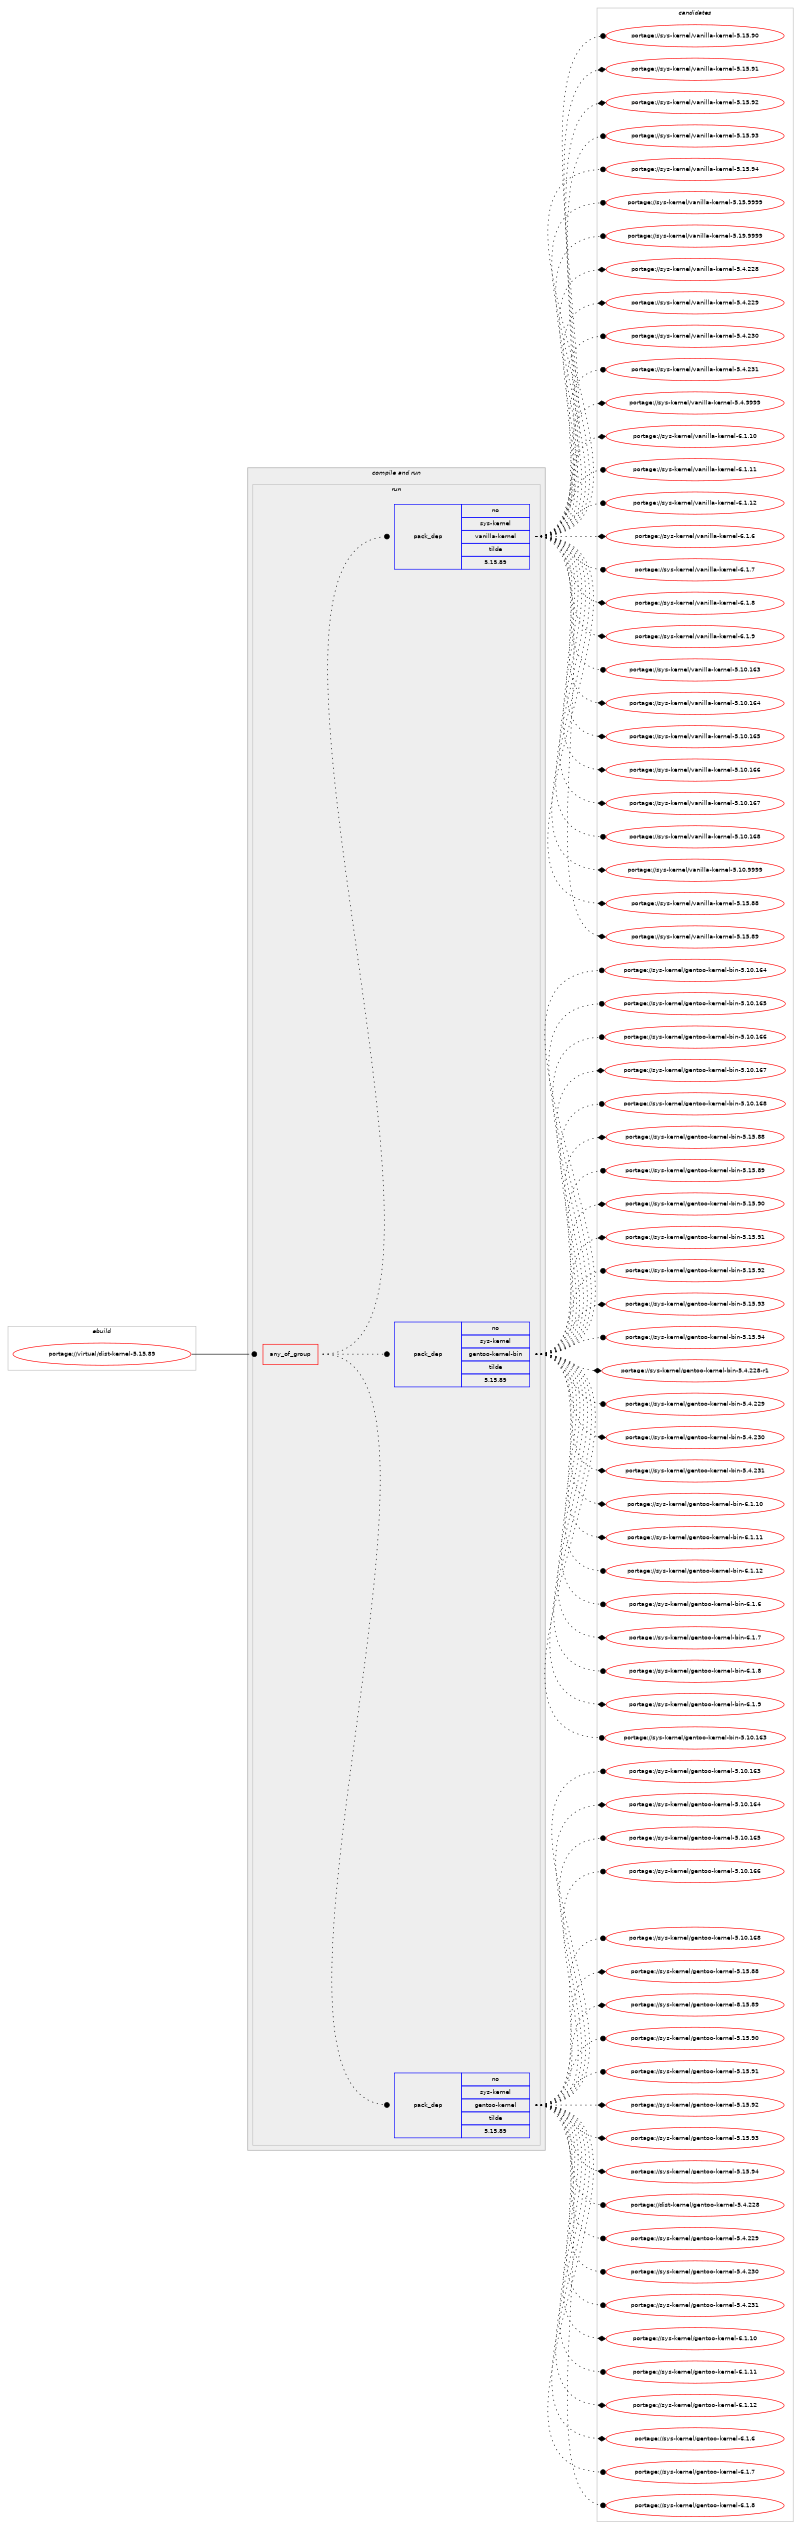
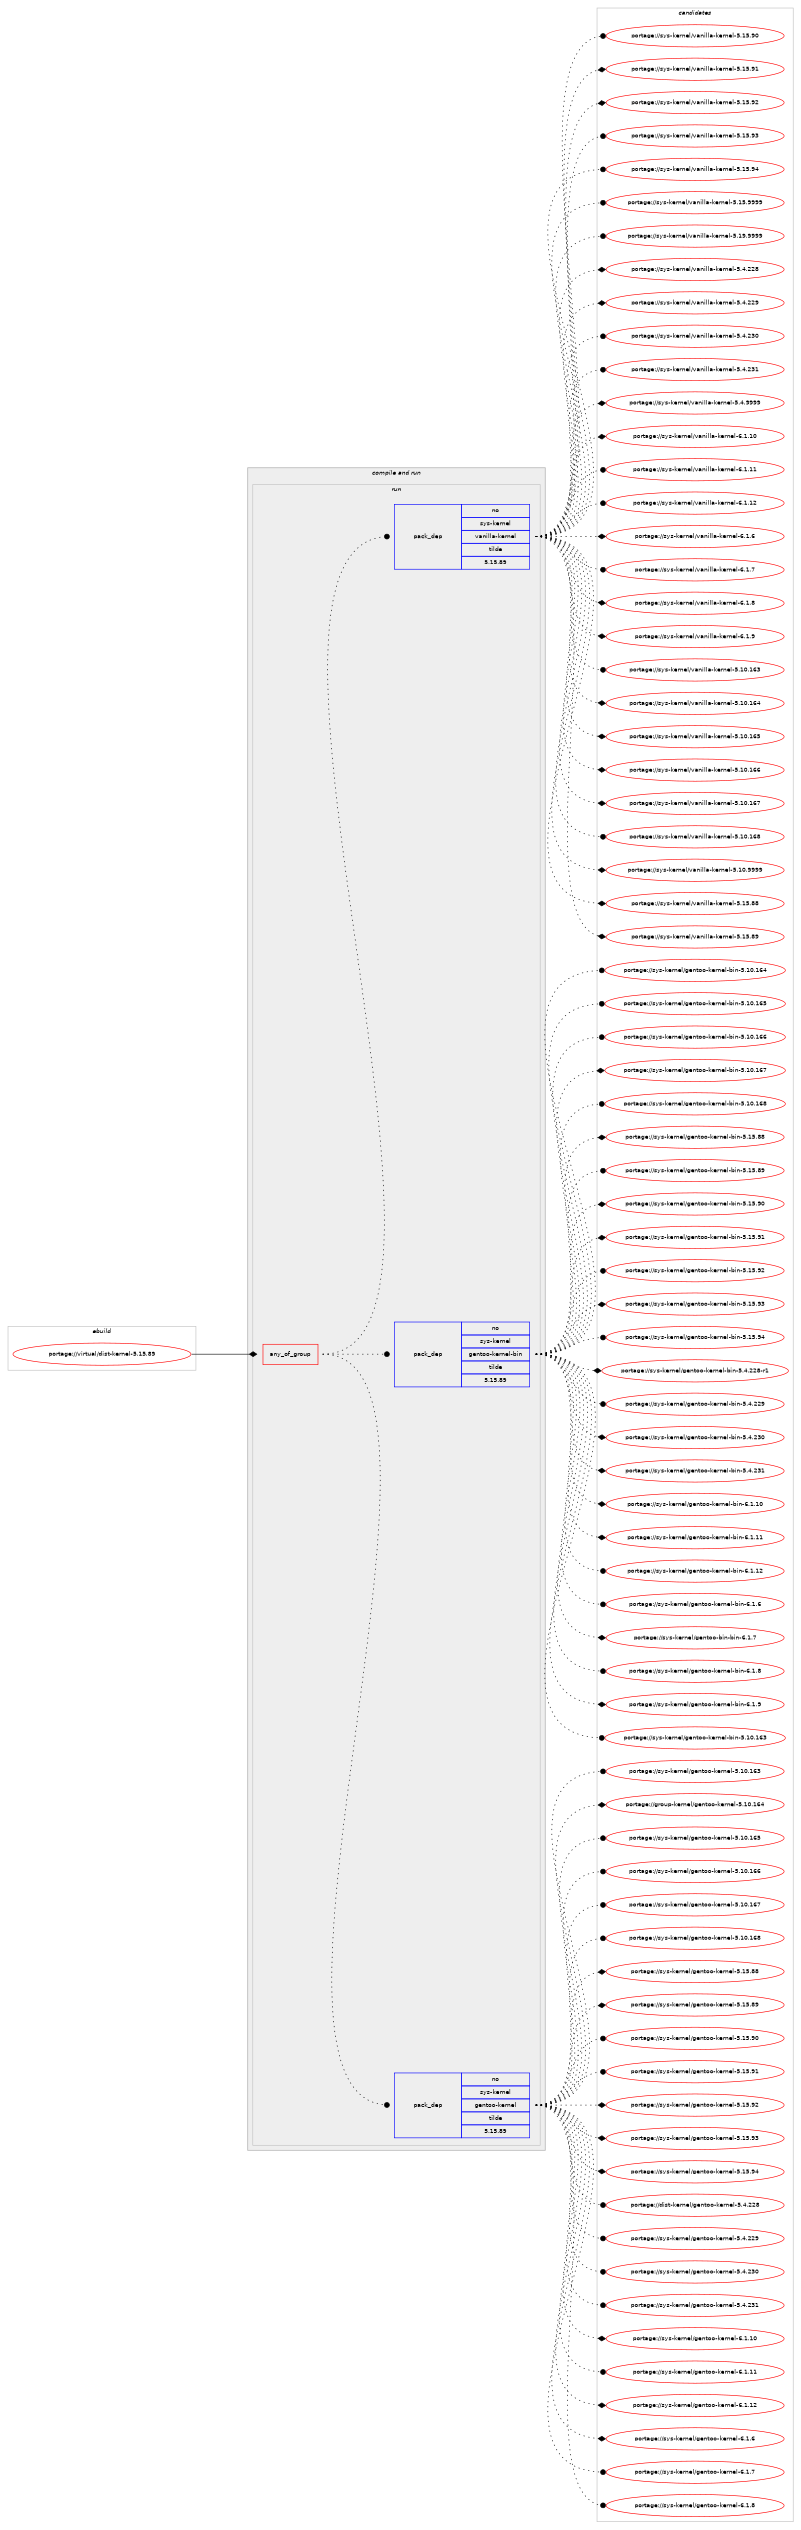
edge "portage://virtual/dist-kernel-5.15.89" -> "any_of_group": arrowhead dot -> diamond
node "portage://sys-kernel/gentoo-kernel-bin-6.1.7": label "portage://sys-kernel/gentoo-kernel-bin-6.1.7" -> "portage://sys-kernel/gentoo-bin-bin-6.1.7"
node "portage://sys-kernel/gentoo-kernel-5.10.164": label "portage://sys-kernel/gentoo-kernel-5.10.164" -> "portage://group-kernel/gentoo-kernel-5.10.164"
node "portage://sys-kernel/gentoo-kernel-5.10.167": added
node "portage://sys-kernel/gentoo-kernel-8.15.89": label "portage://sys-kernel/gentoo-kernel-8.15.89" -> "portage://sys-kernel/gentoo-kernel-5.15.89"
